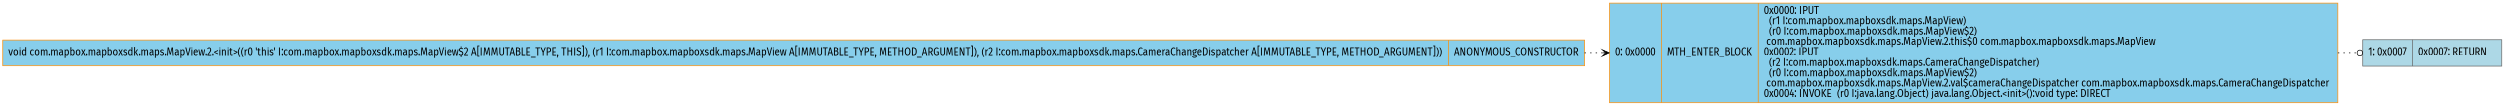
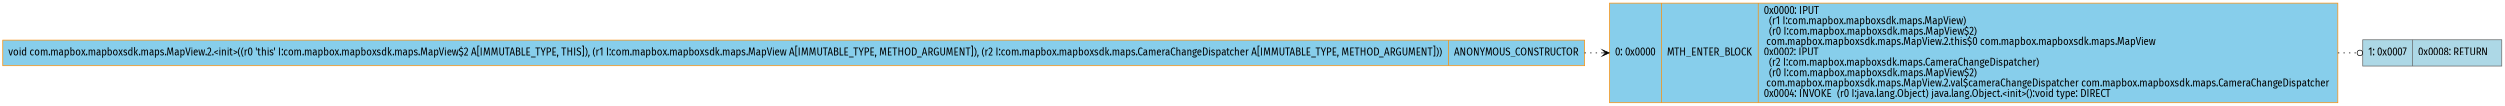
node "1: 0x0007": text "0x0007: RETURN" -> "0x0008: RETURN"
